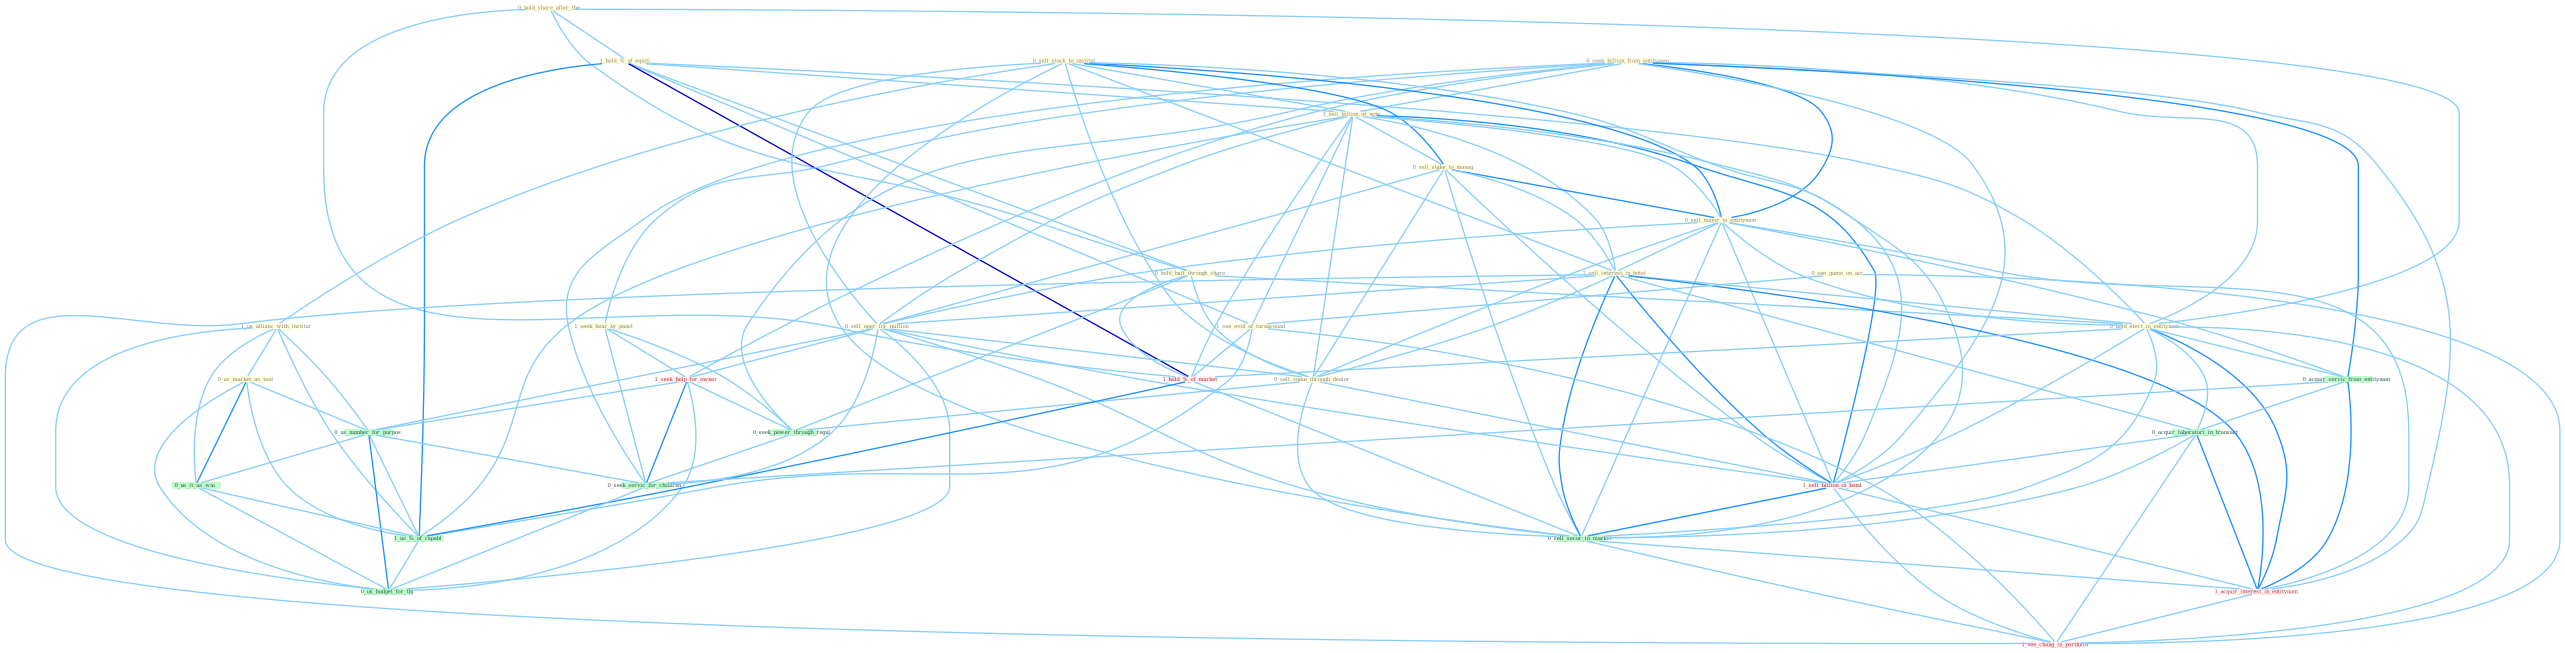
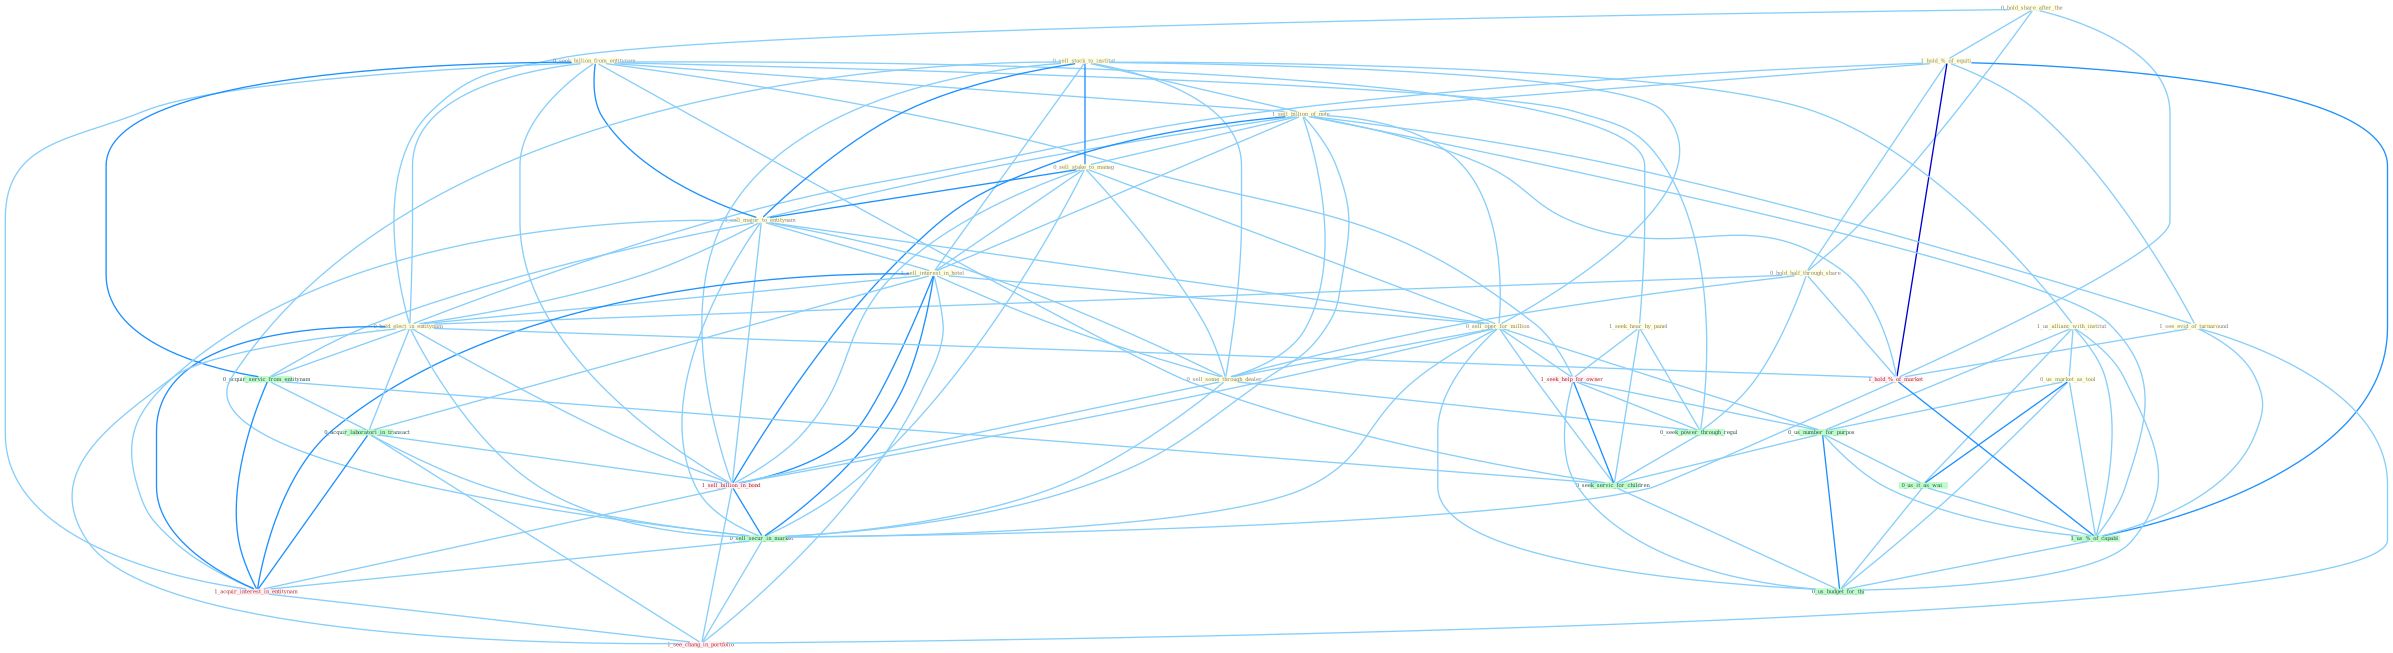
node "0_see_game_on_air": removed
